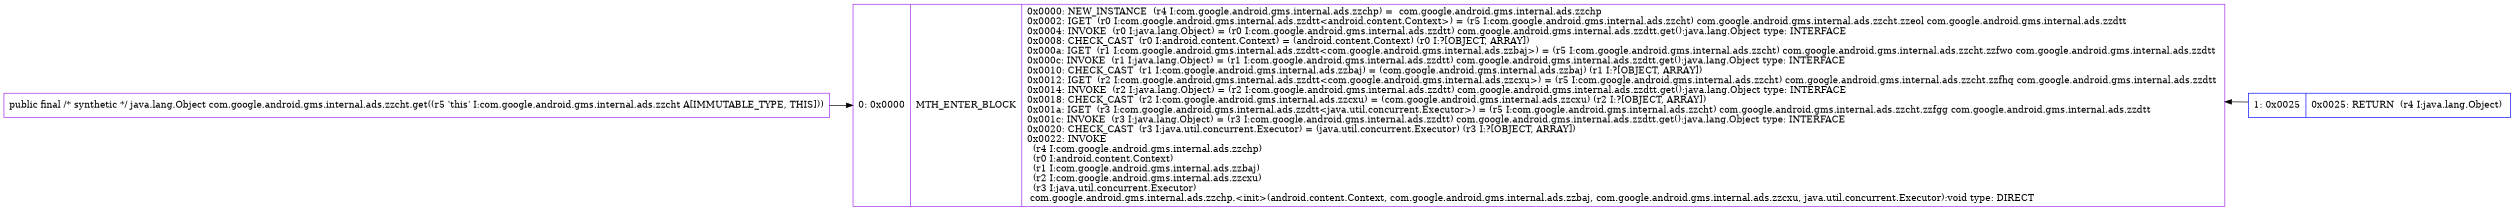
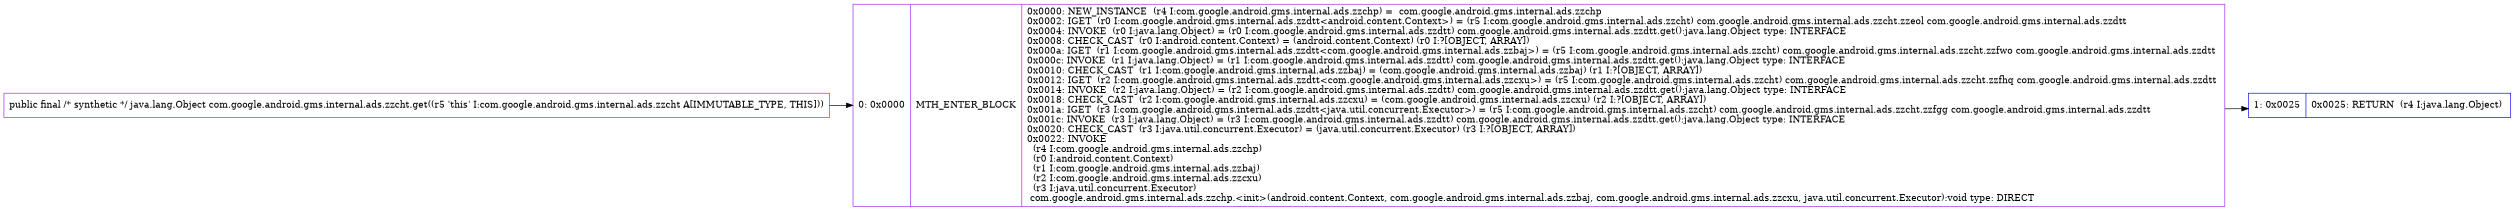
edge "1: 0x0025" -> "0: 0x0000": reversed
